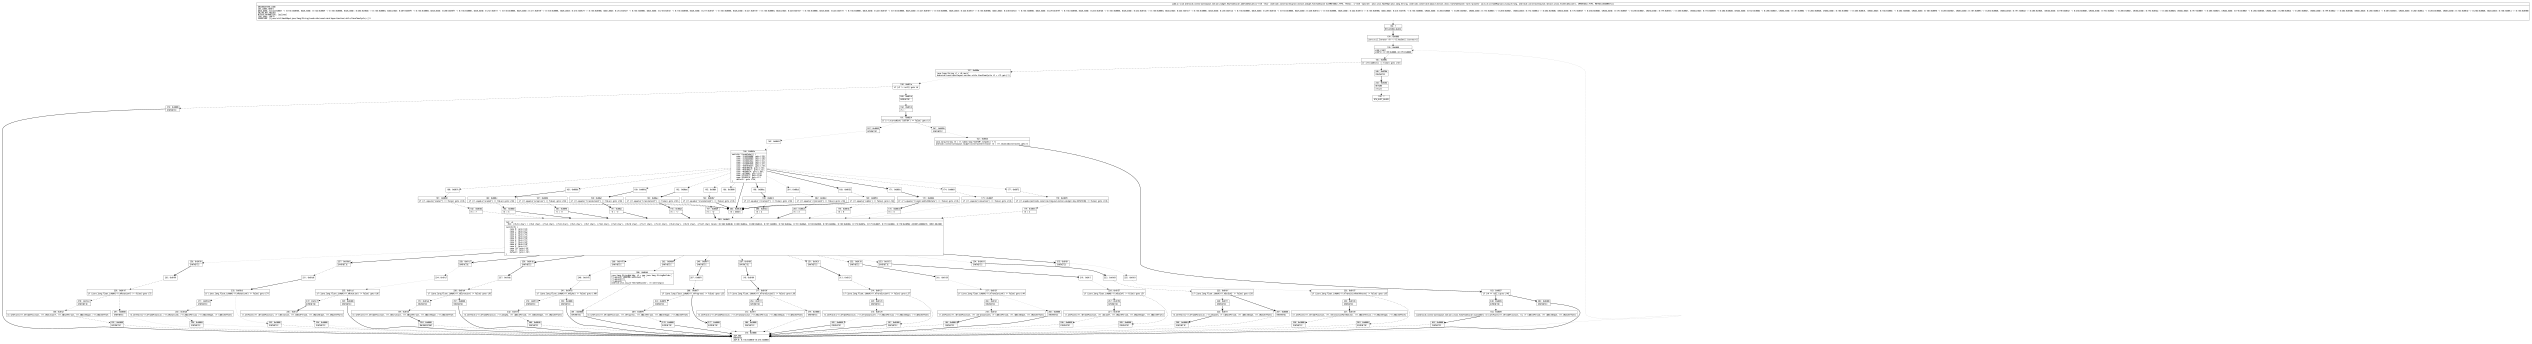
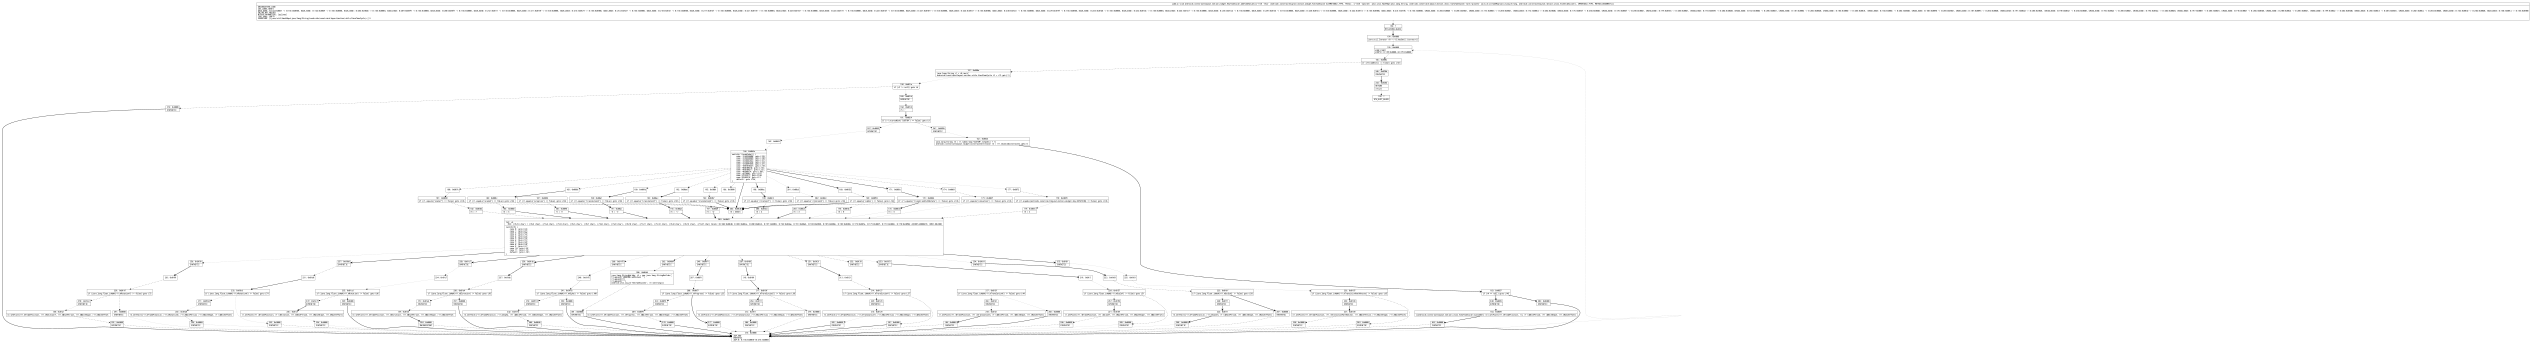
node "216: 0x0139": removed
